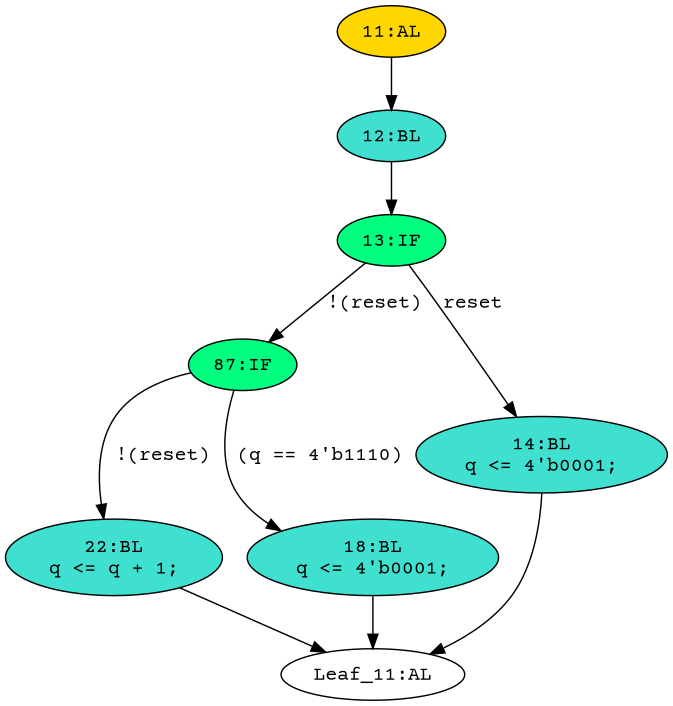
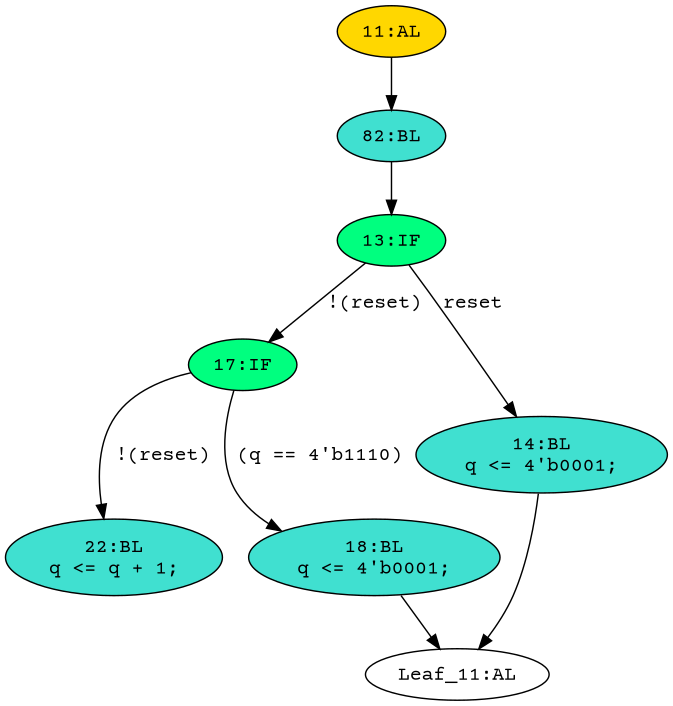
node "12:BL": label "12:BL" -> "82:BL"
node "87:IF": label "87:IF" -> "17:IF"
edge "22:BL q <= q + 1;" -> "Leaf_11:AL": removed
